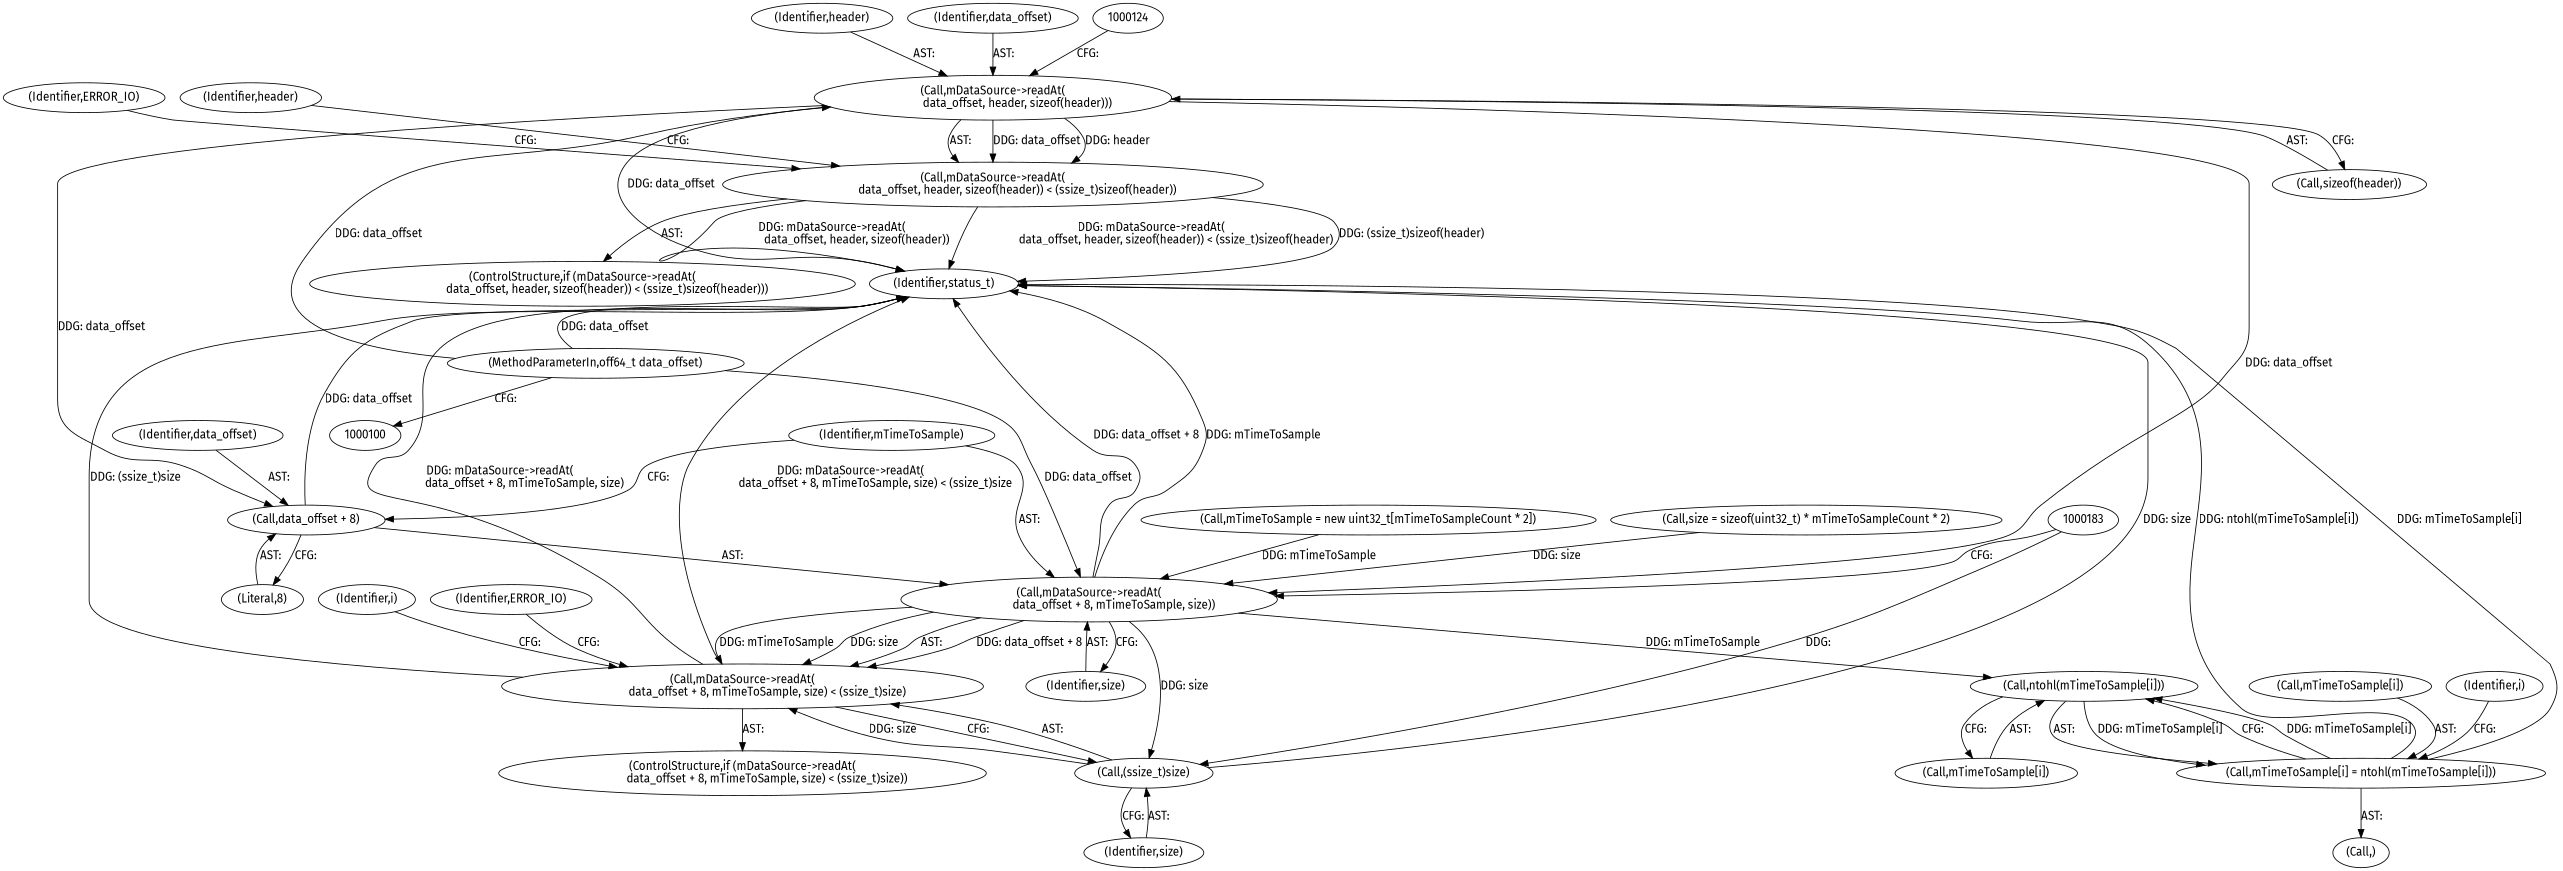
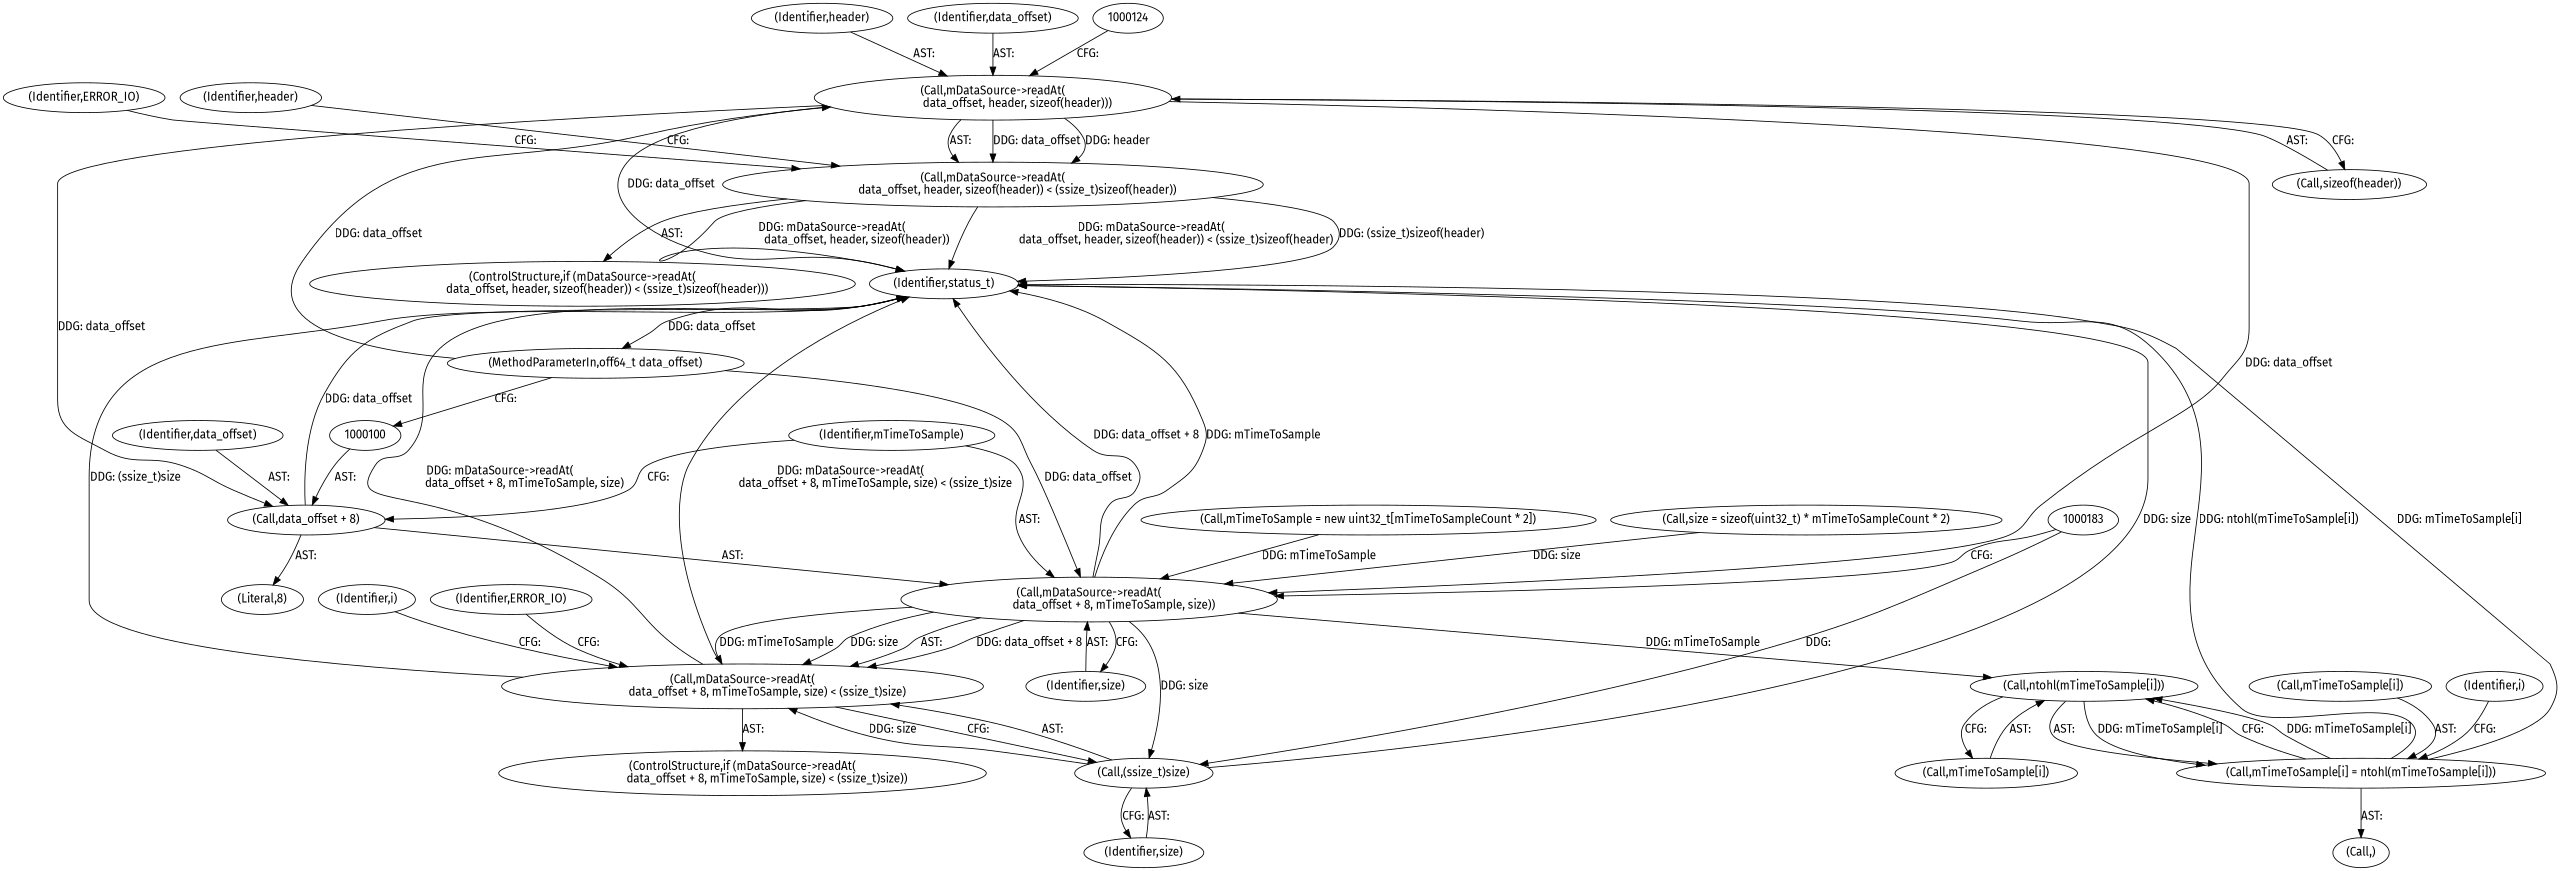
edge "(MethodParameterIn,off64_t data_offset)" -> "(Identifier,status_t)": reversed
edge "(Call,data_offset + 8)" -> "(Literal,8)": label "CFG: " -> "AST: "
edge "(Literal,8)" -> "(Call,data_offset + 8)": now "1000100" -> "(Call,data_offset + 8)"
